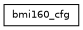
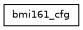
node "bmi160_cfg": label "bmi160_cfg" -> "bmi161_cfg"
